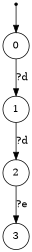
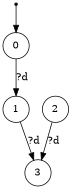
edge "1" -> "2": now "1" -> "3"
edge "2" -> "3": label "?e" -> "?d"
